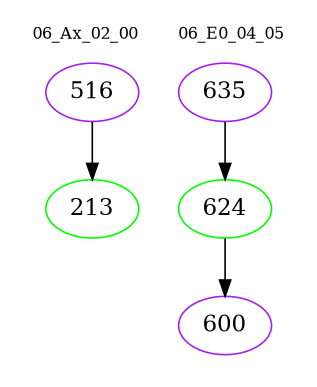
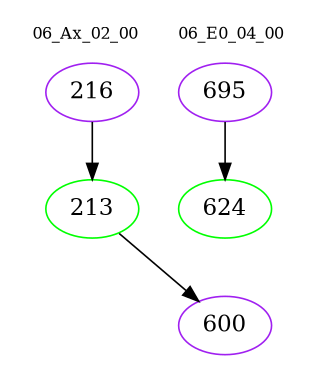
cluster "06_E0_04_05": label "06_E0_04_05" -> "06_E0_04_00"
node "516": label "516" -> "216"
node "635": label "635" -> "695"
edge "624" -> "600": now "213" -> "600"
